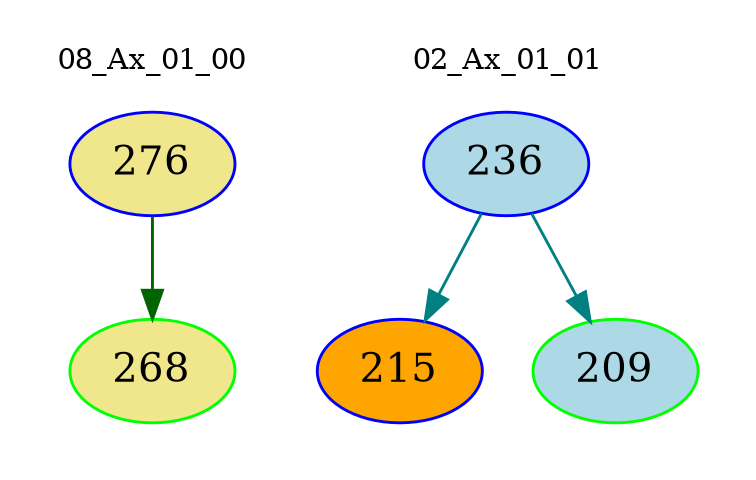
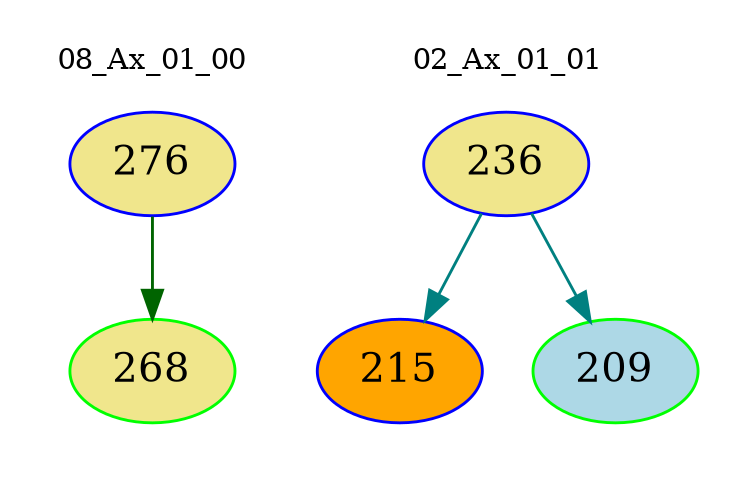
node "236": fillcolor lightblue -> khaki
